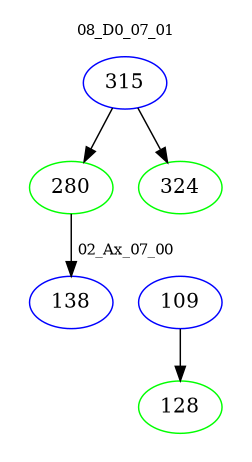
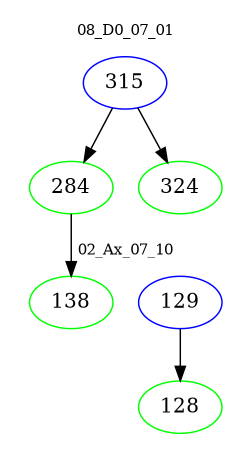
node "280": label "280" -> "284"
cluster "02_Ax_07_00": label "02_Ax_07_00" -> "02_Ax_07_10"
node "138": color blue -> green
node "109": label "109" -> "129"
